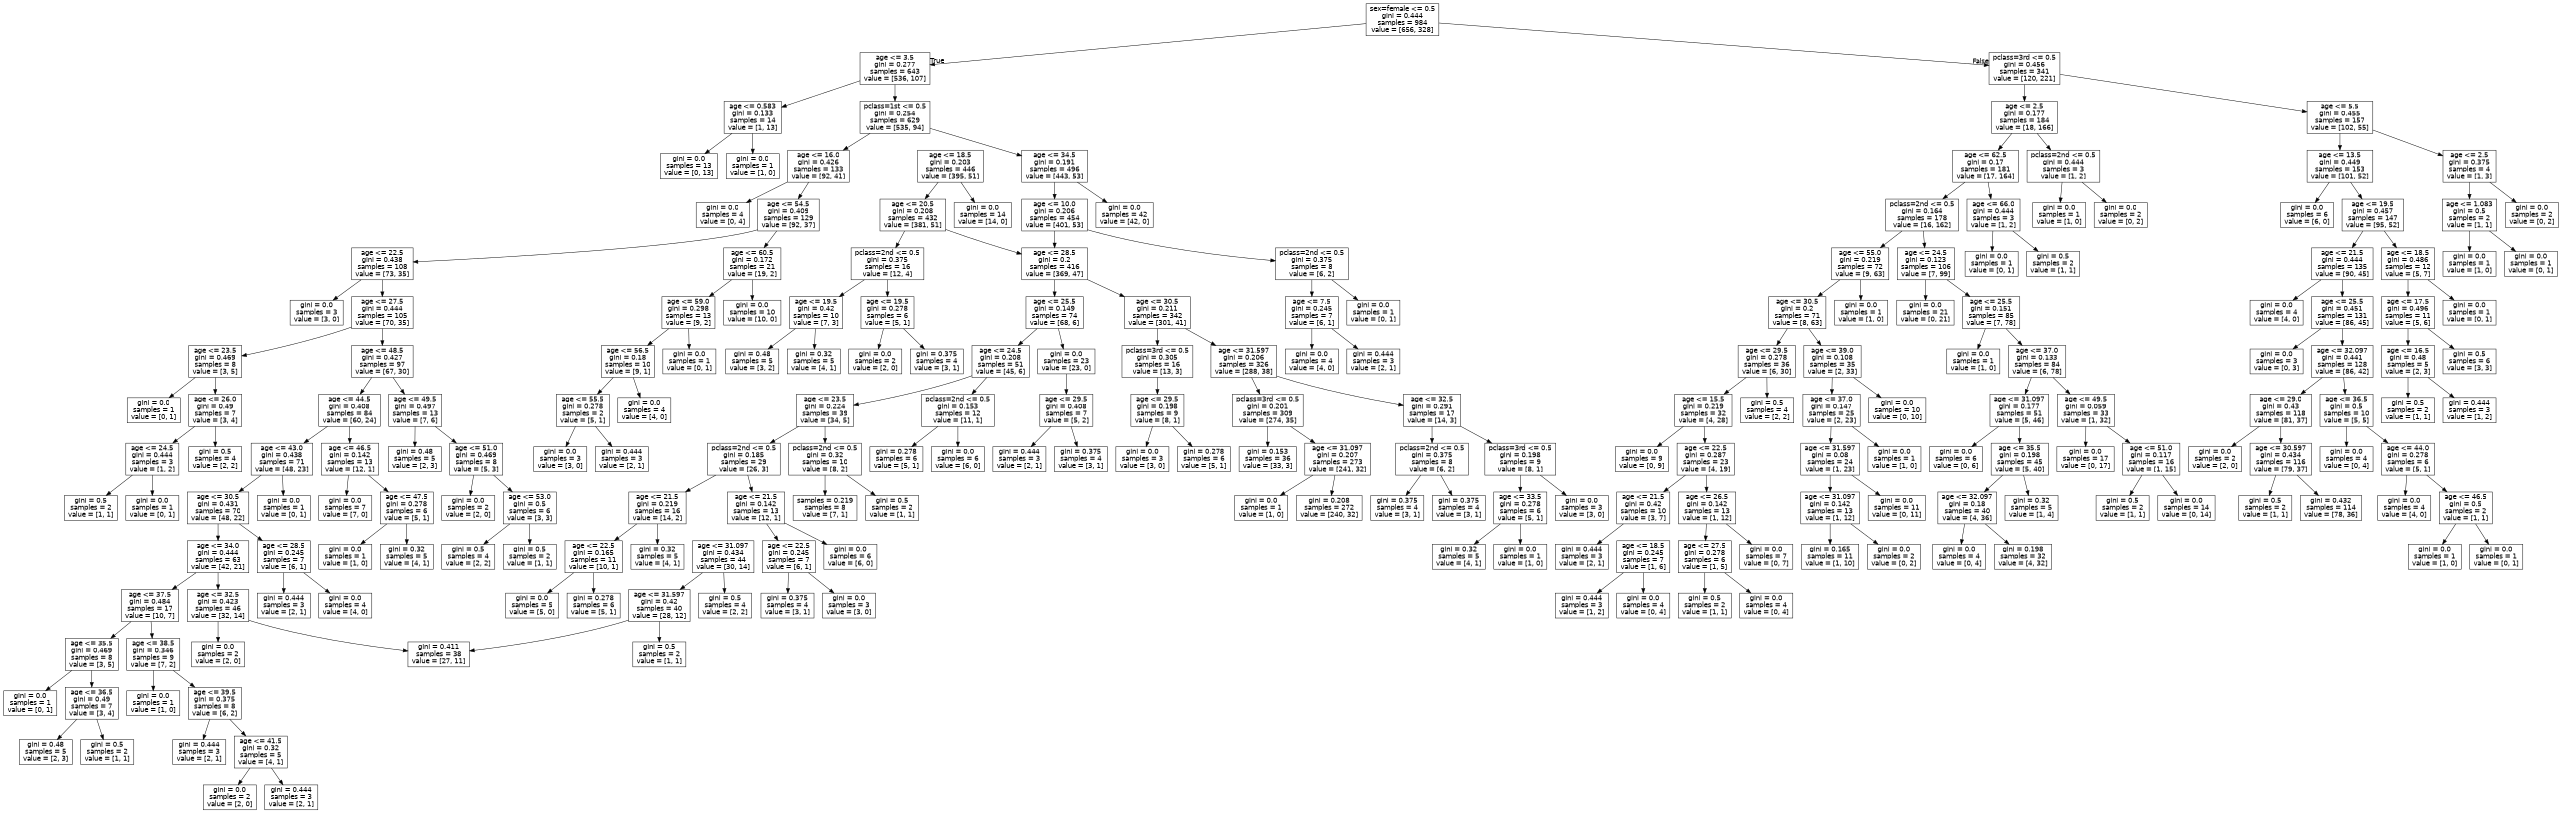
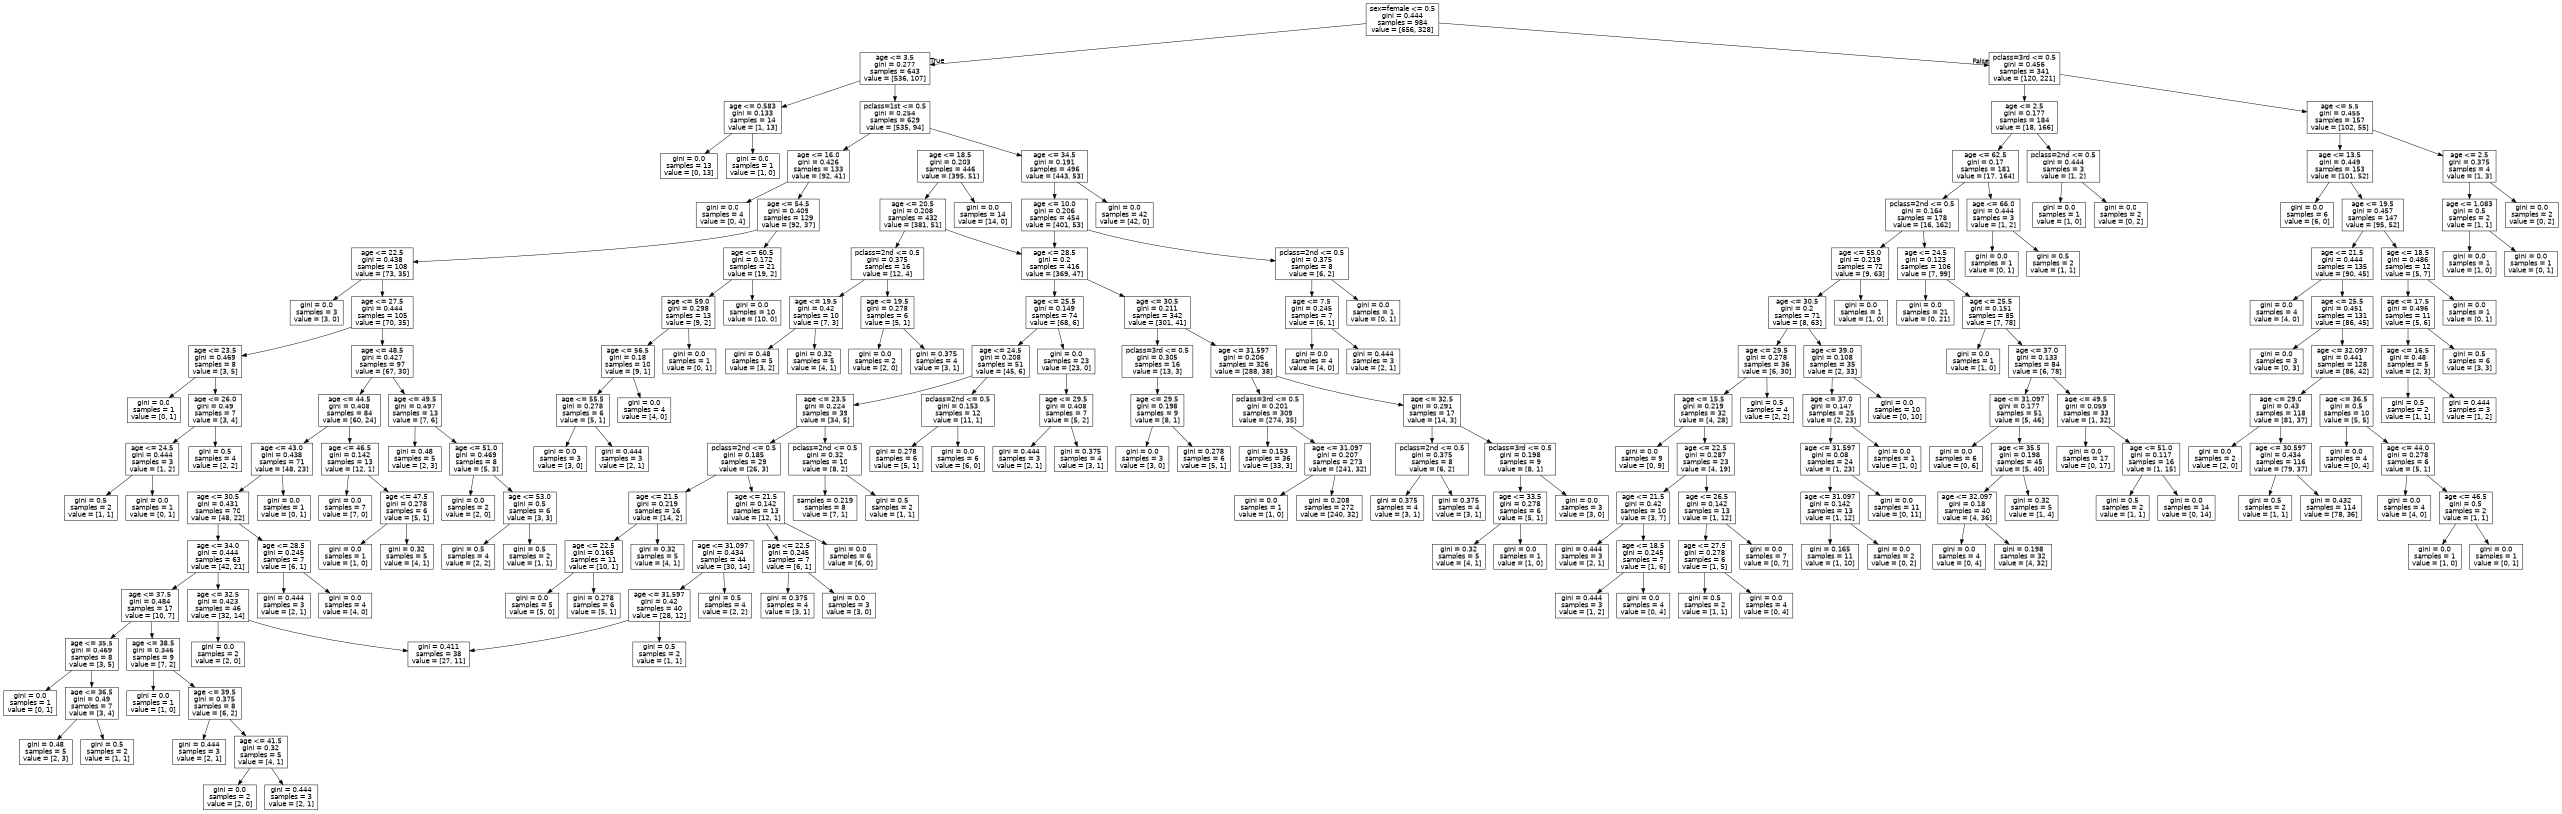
edge "age <= 32.097 gini = 0.441 samples = 128 value = [86, 42]" -> "age <= 36.5 gini = 0.5 samples = 10 value = [5, 5]": removed
node "age <= 55.5 gini = 0.278 samples = 2 value = [5, 1]": label "age <= 55.5 gini = 0.278 samples = 2 value = [5, 1]" -> "age <= 55.5 gini = 0.278 samples = 6 value = [5, 1]"
edge "age <= 21.5 gini = 0.42 samples = 10 value = [3, 7]" -> "age <= 18.5 gini = 0.245 samples = 7 value = [1, 6]": added
